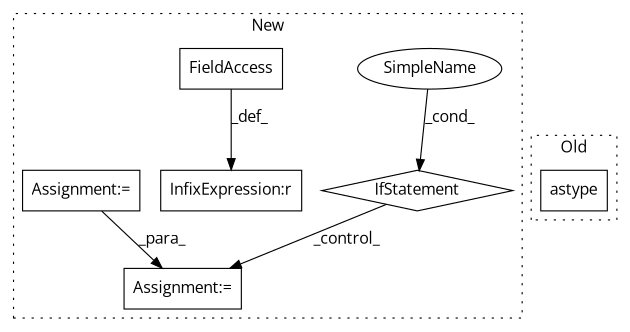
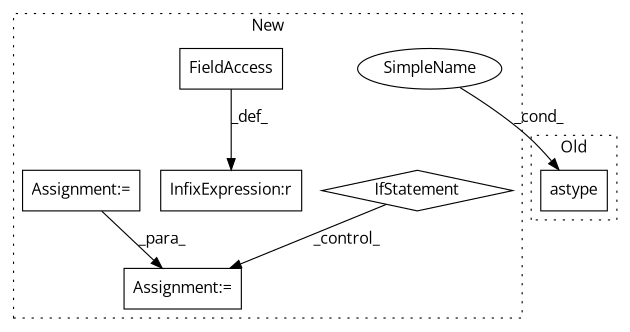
edge "SimpleName" -> "IfStatement": now "SimpleName" -> "astype"
